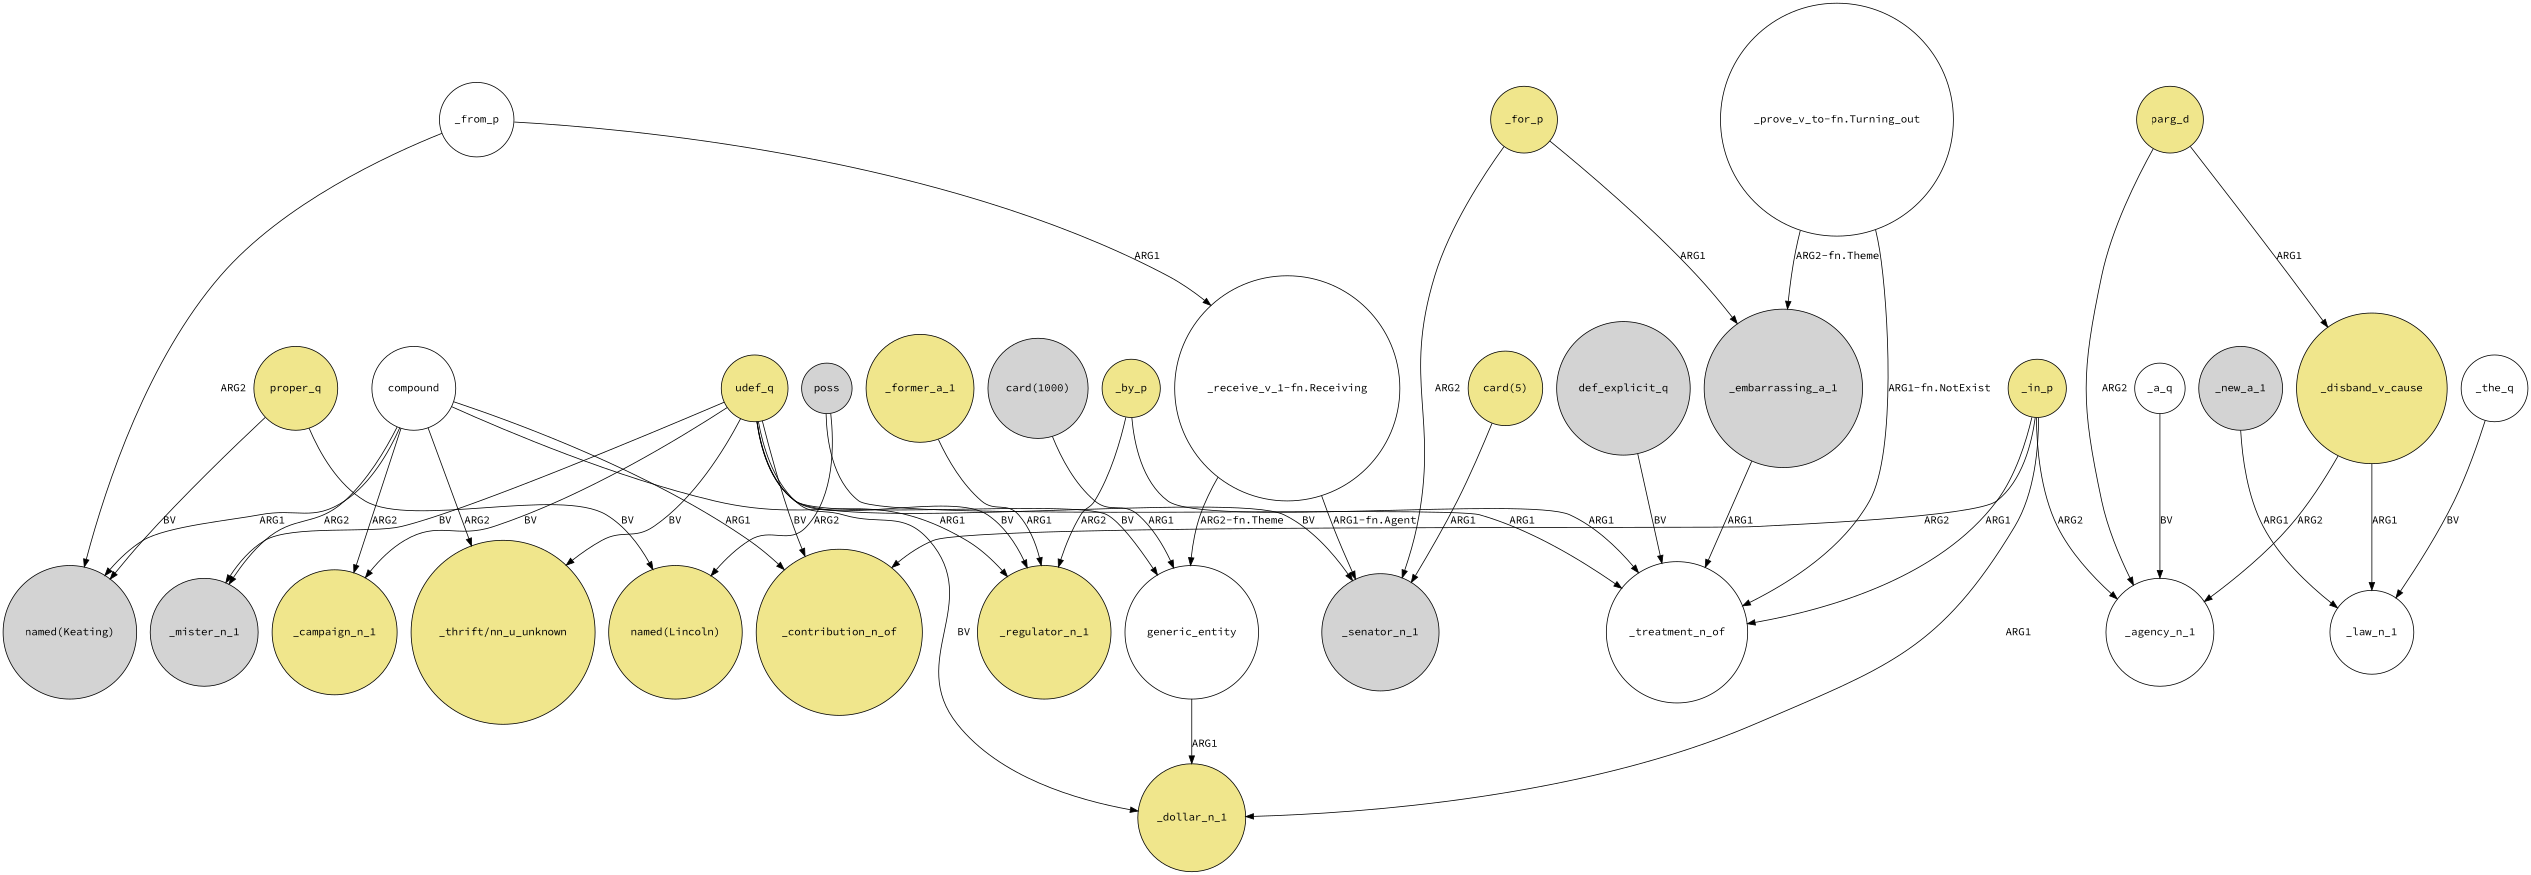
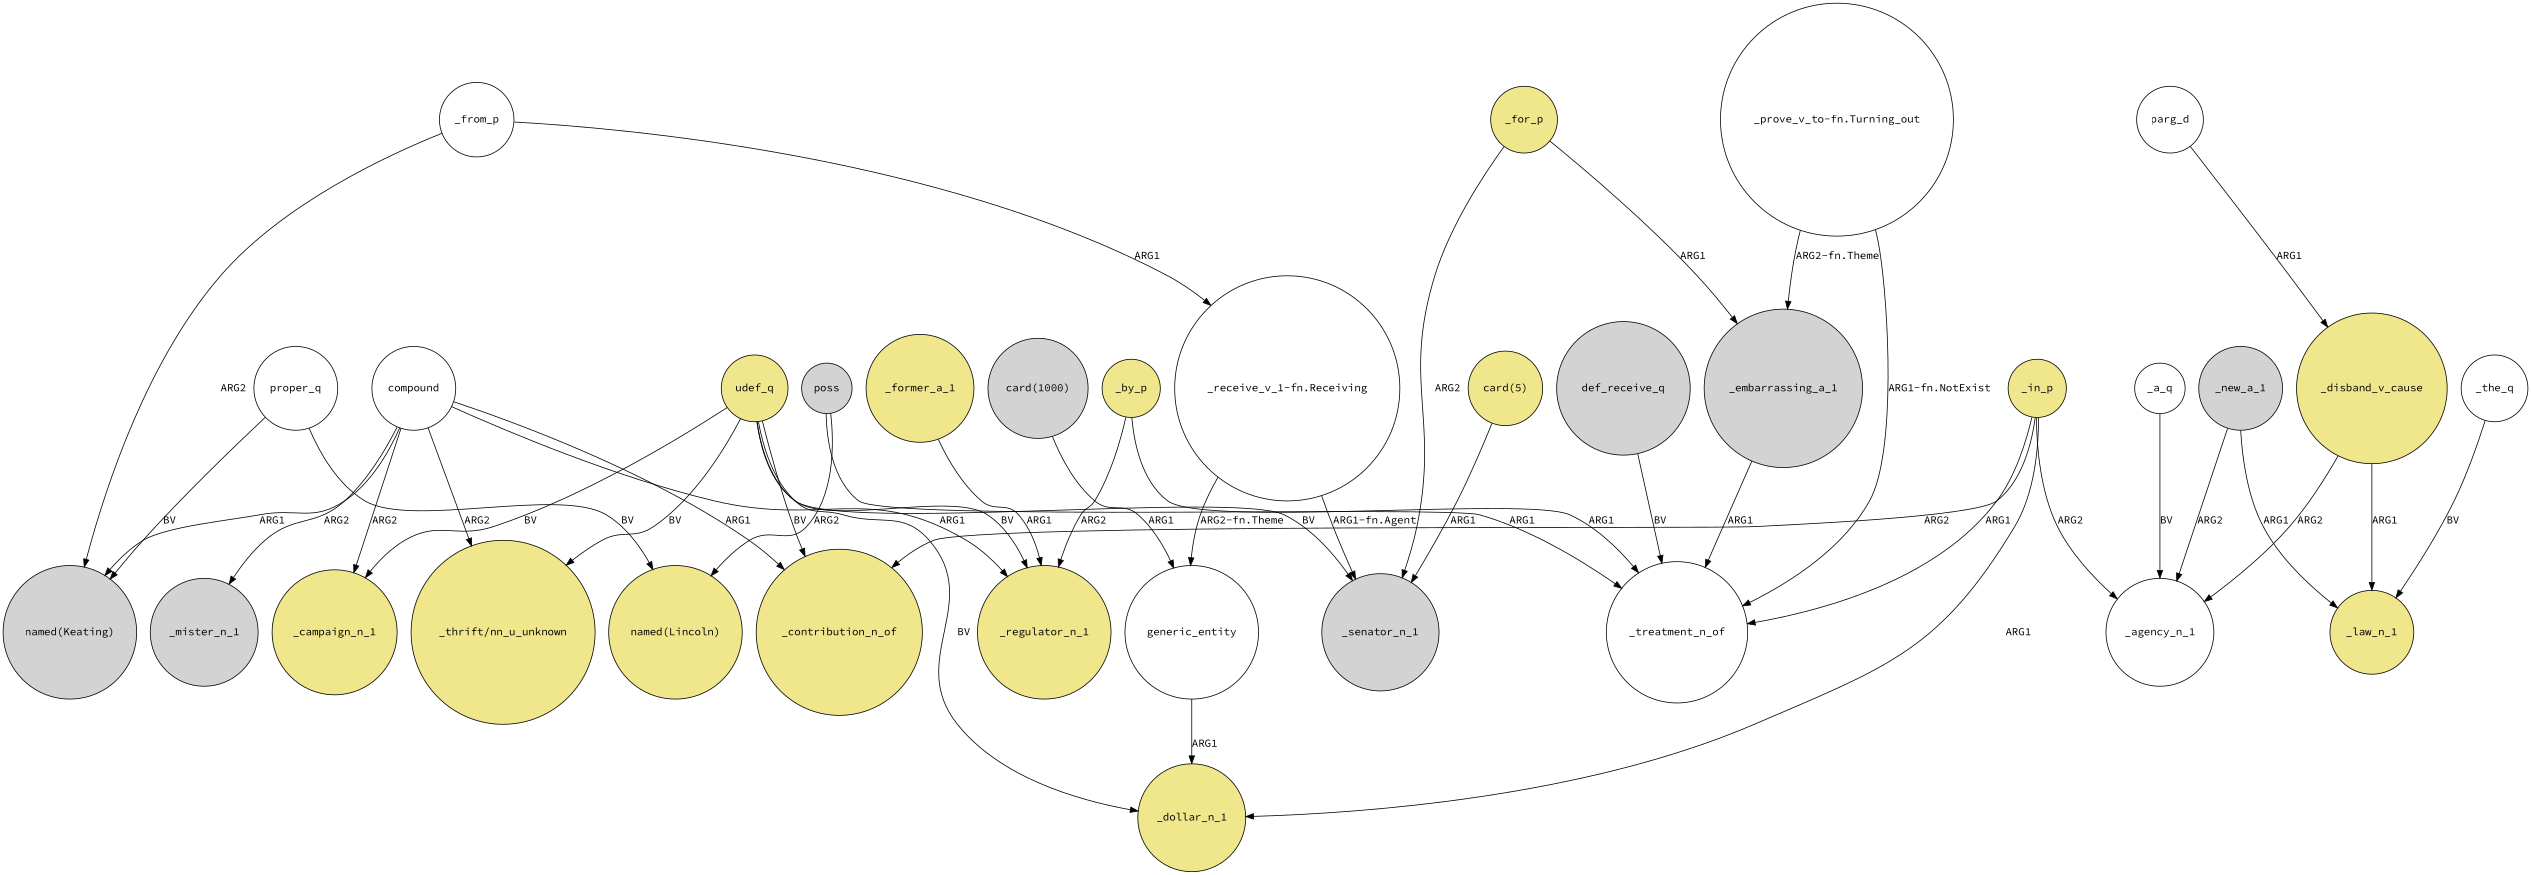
node "parg_d": fillcolor khaki -> white
edge "parg_d" -> "_agency_n_1": now "_new_a_1" -> "_agency_n_1"
node "proper_q": fillcolor khaki -> white
node "def_explicit_q": label "def_explicit_q" -> "def_receive_q"
edge "udef_q" -> "_mister_n_1": removed, label "BV"
edge "udef_q" -> "generic_entity": removed, label "BV"
node "_law_n_1": fillcolor white -> khaki
